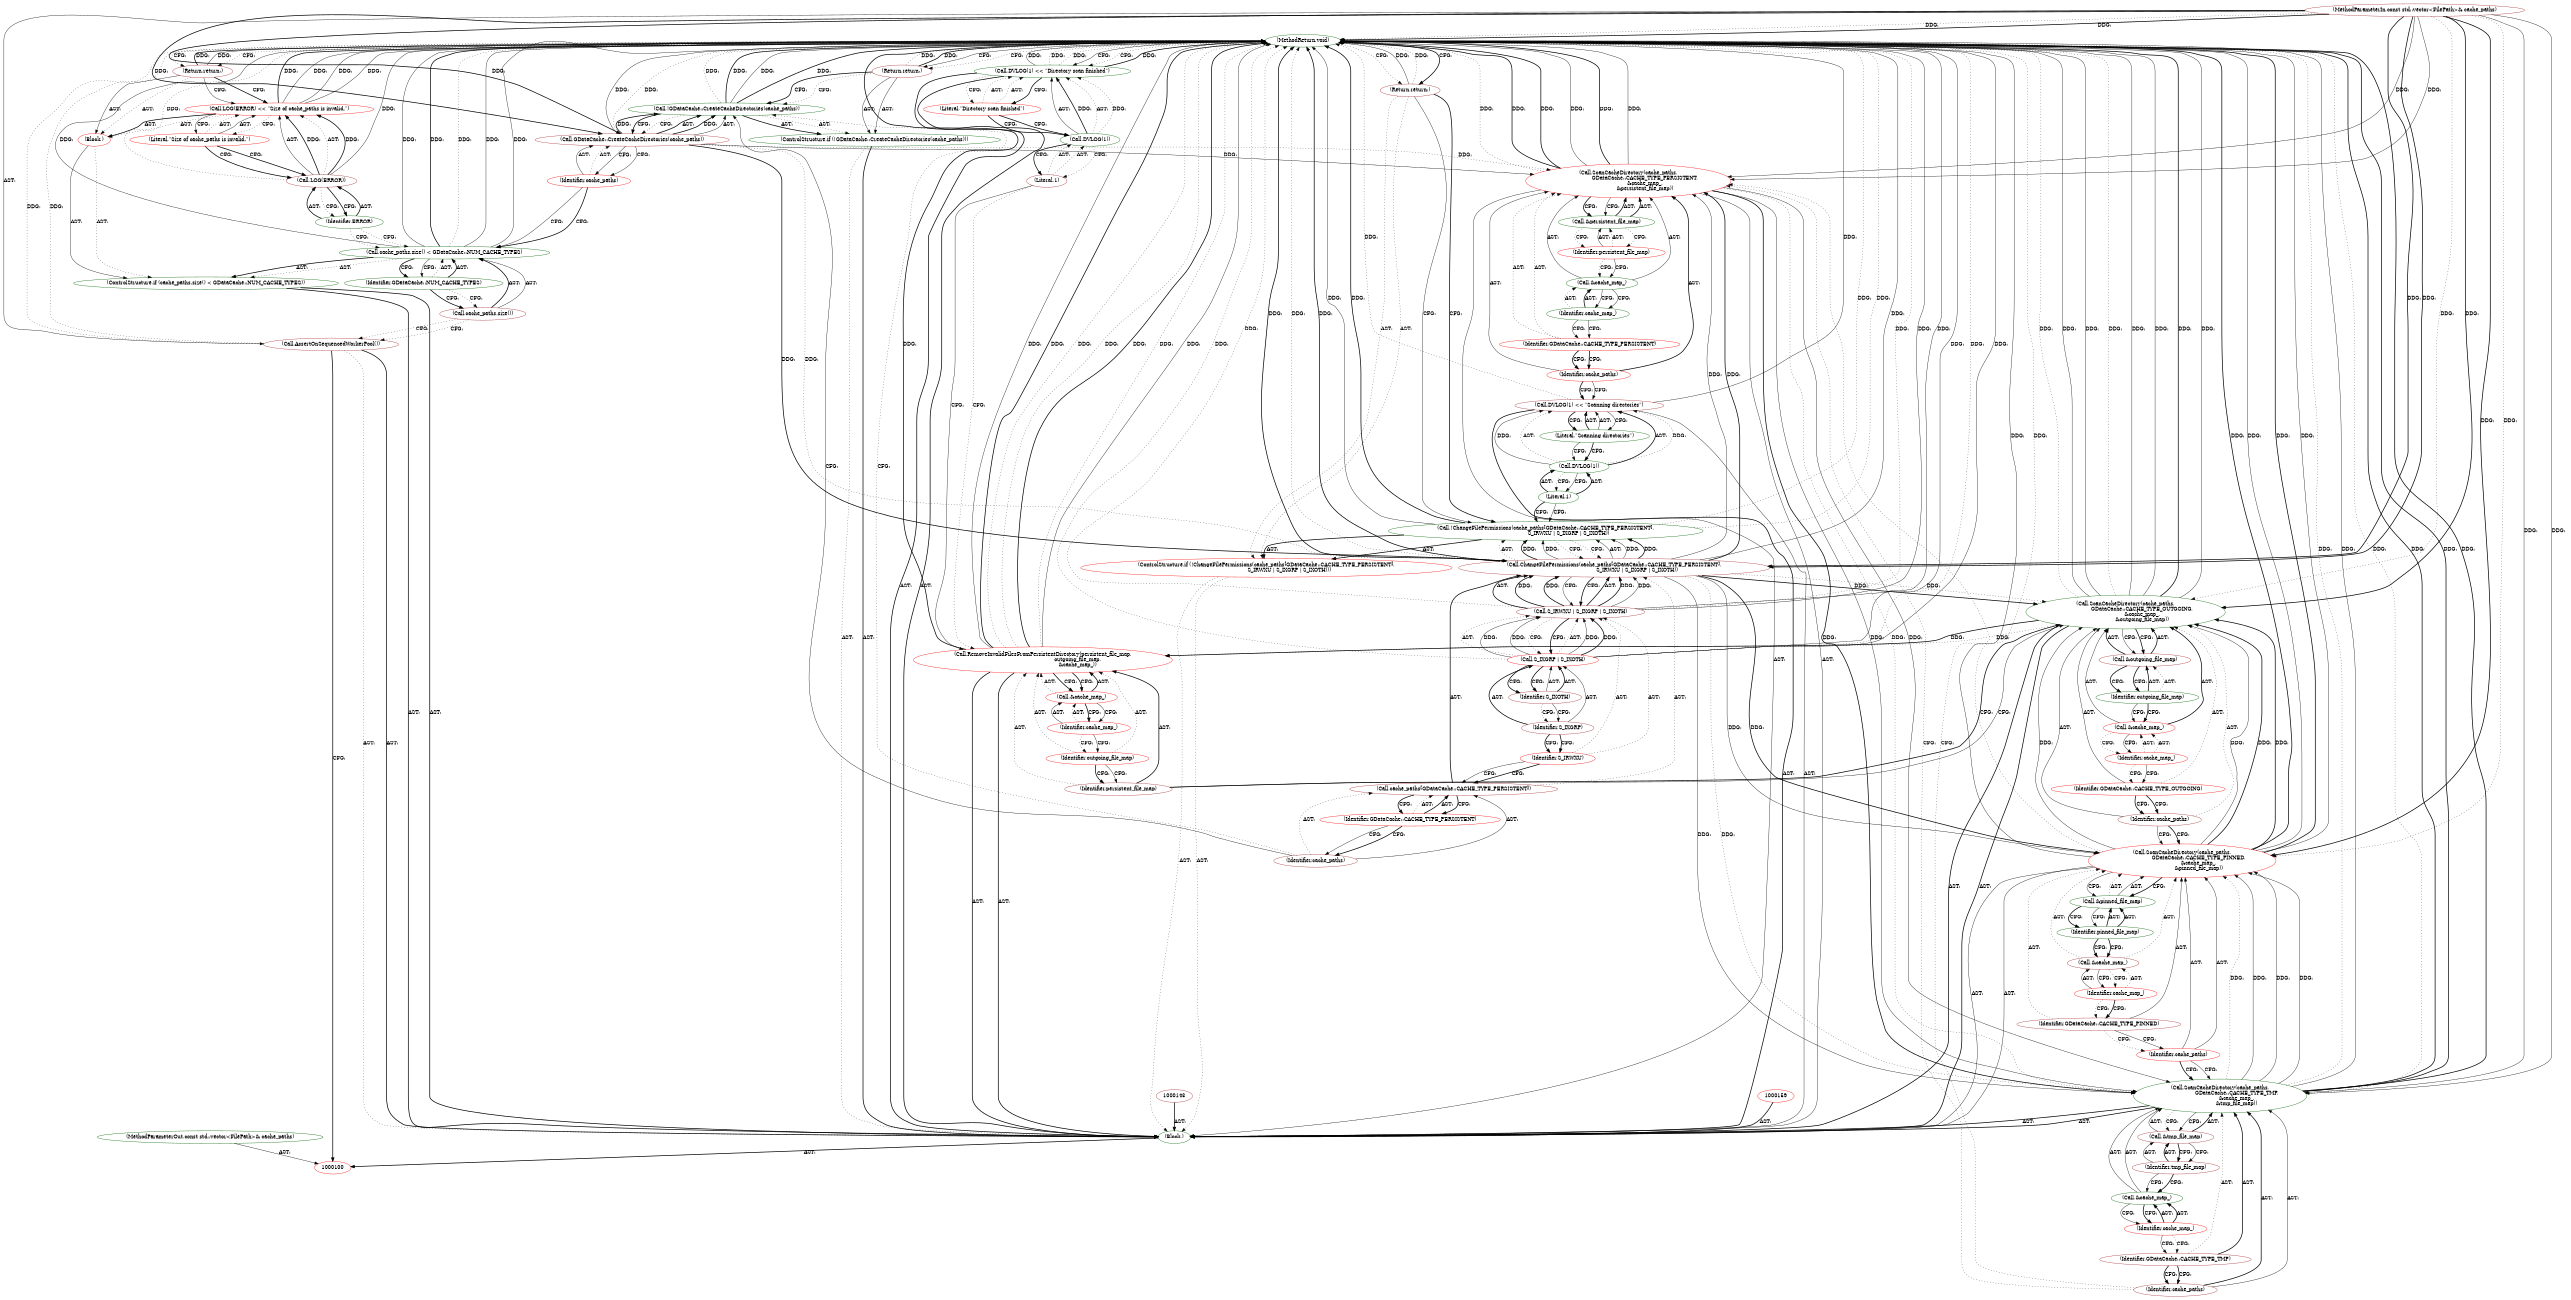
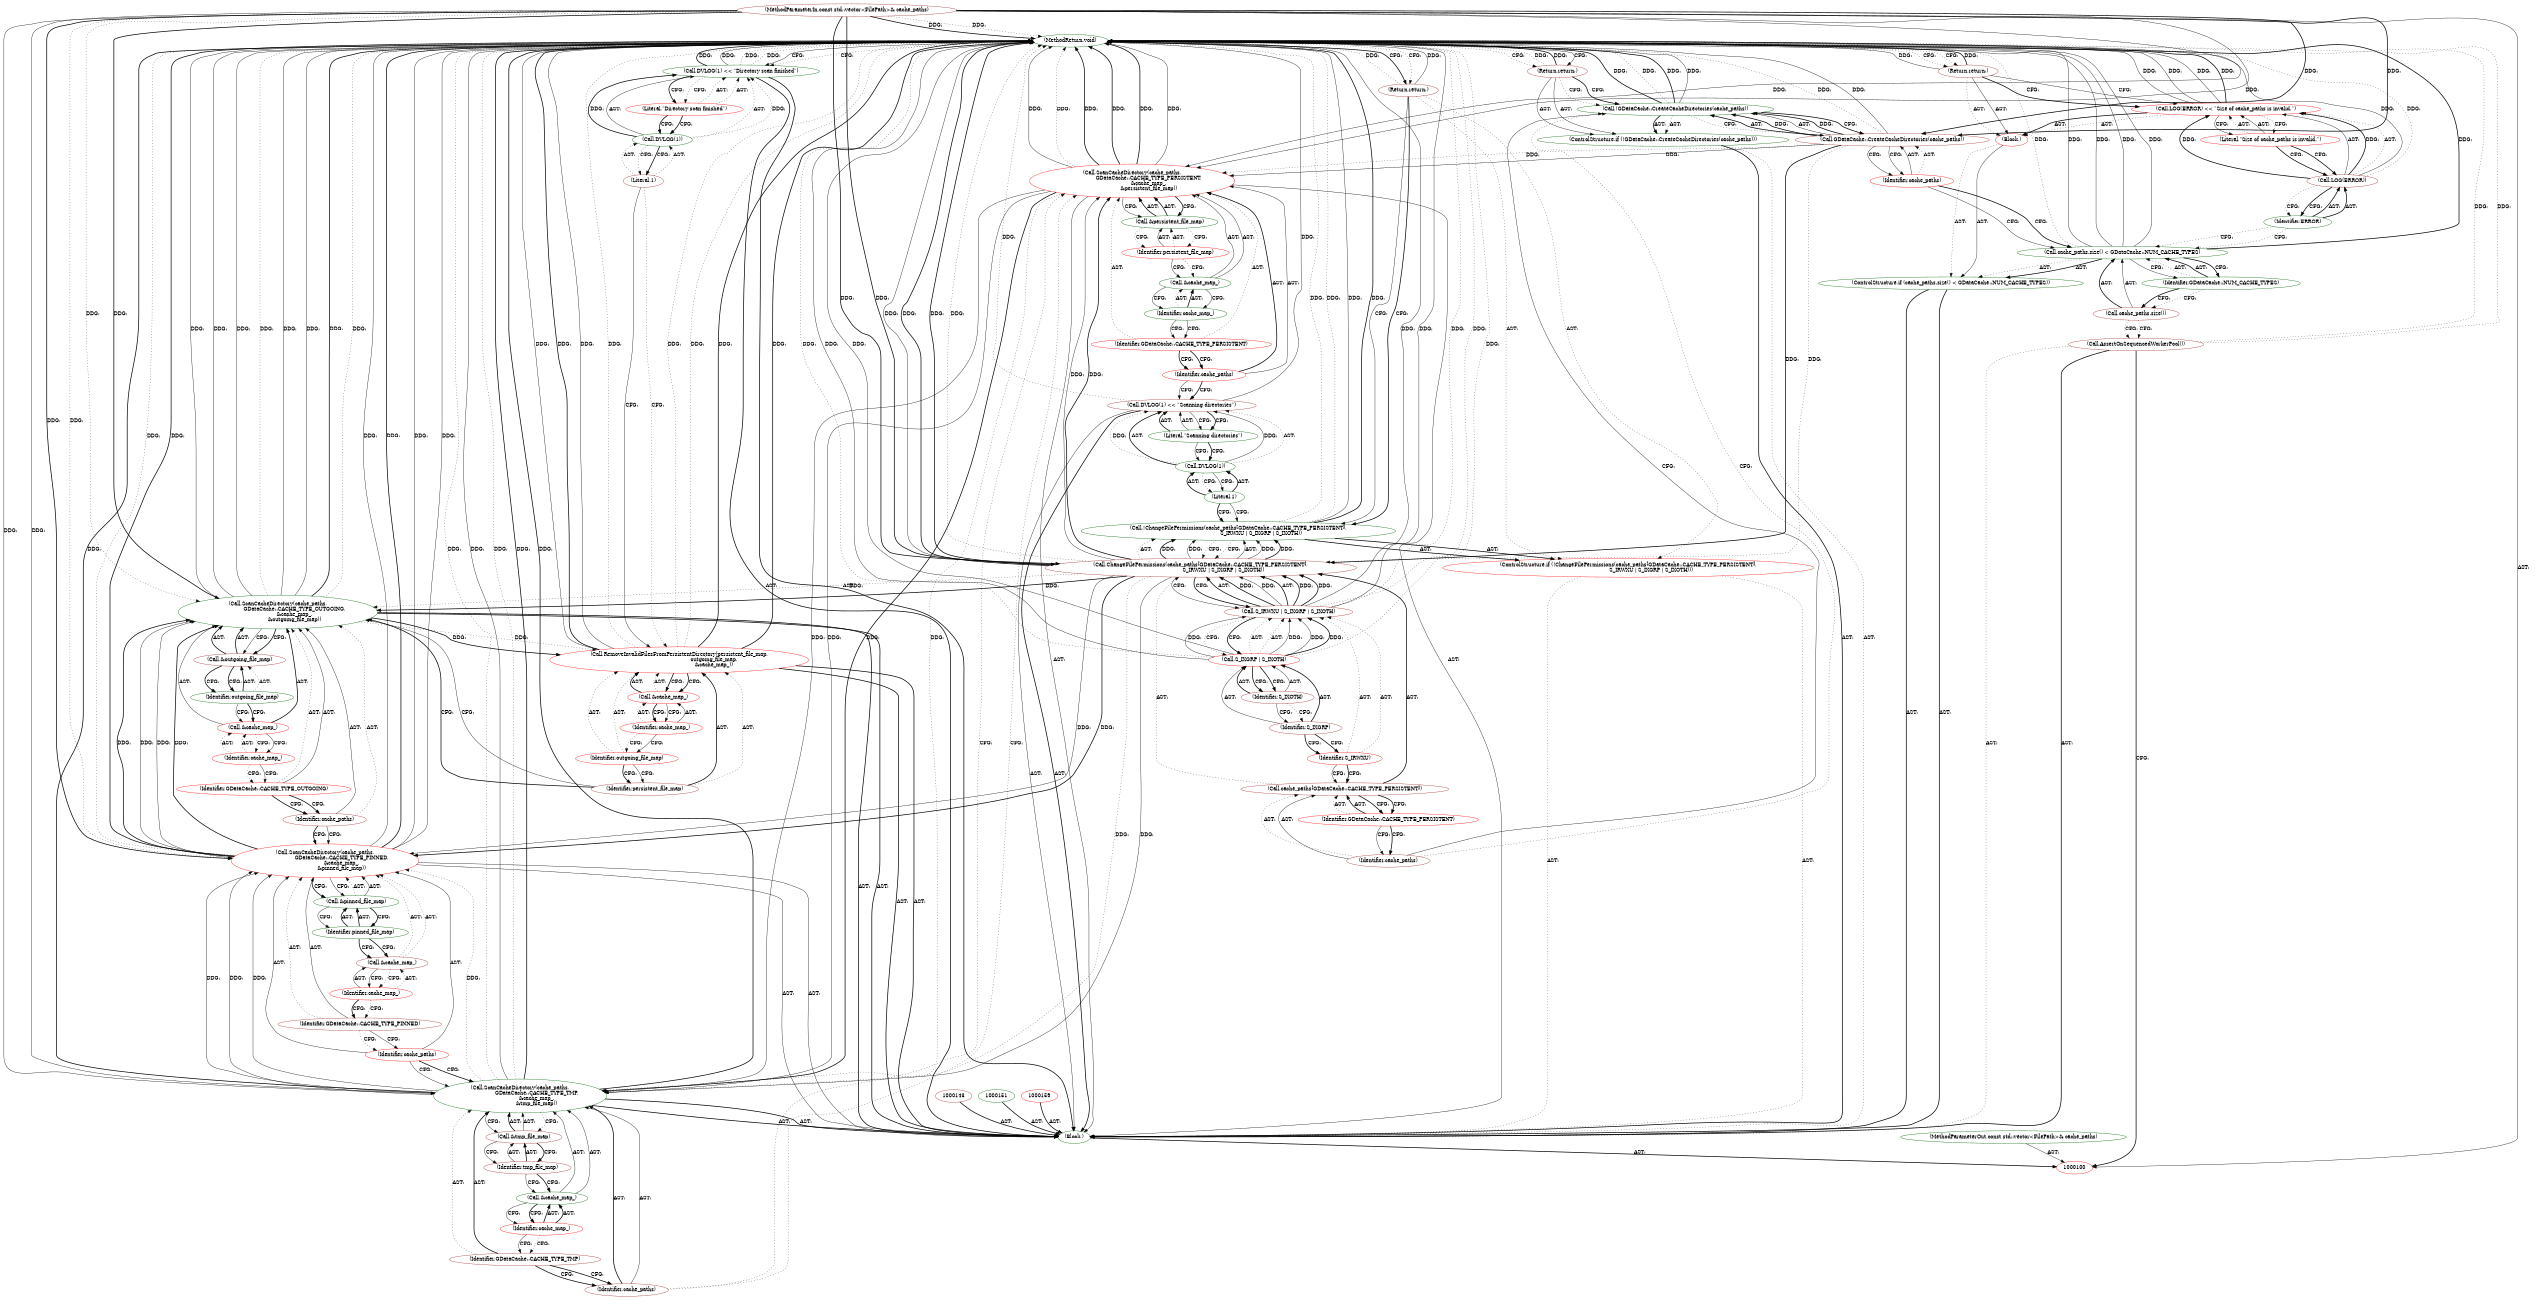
edge "(MethodParameterIn,const std::vector<FilePath>& cache_paths)" -> "(Call,AssertOnSequencedWorkerPool())": now "(MethodParameterIn,const std::vector<FilePath>& cache_paths)" -> "1000100"
node "1000151": added
